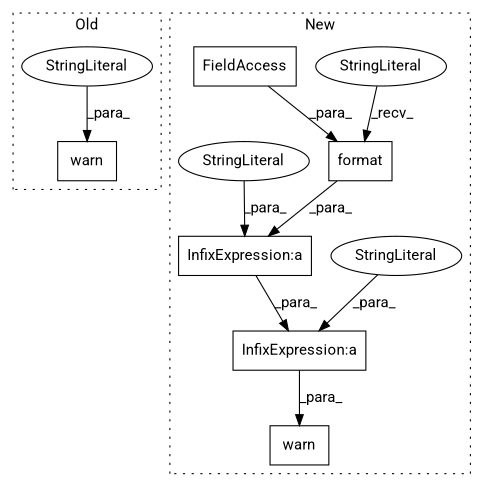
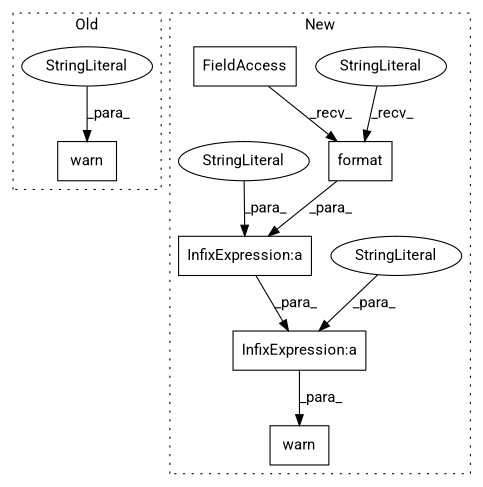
edge "FieldAccess" -> "format": label "_para_" -> "_recv_"
